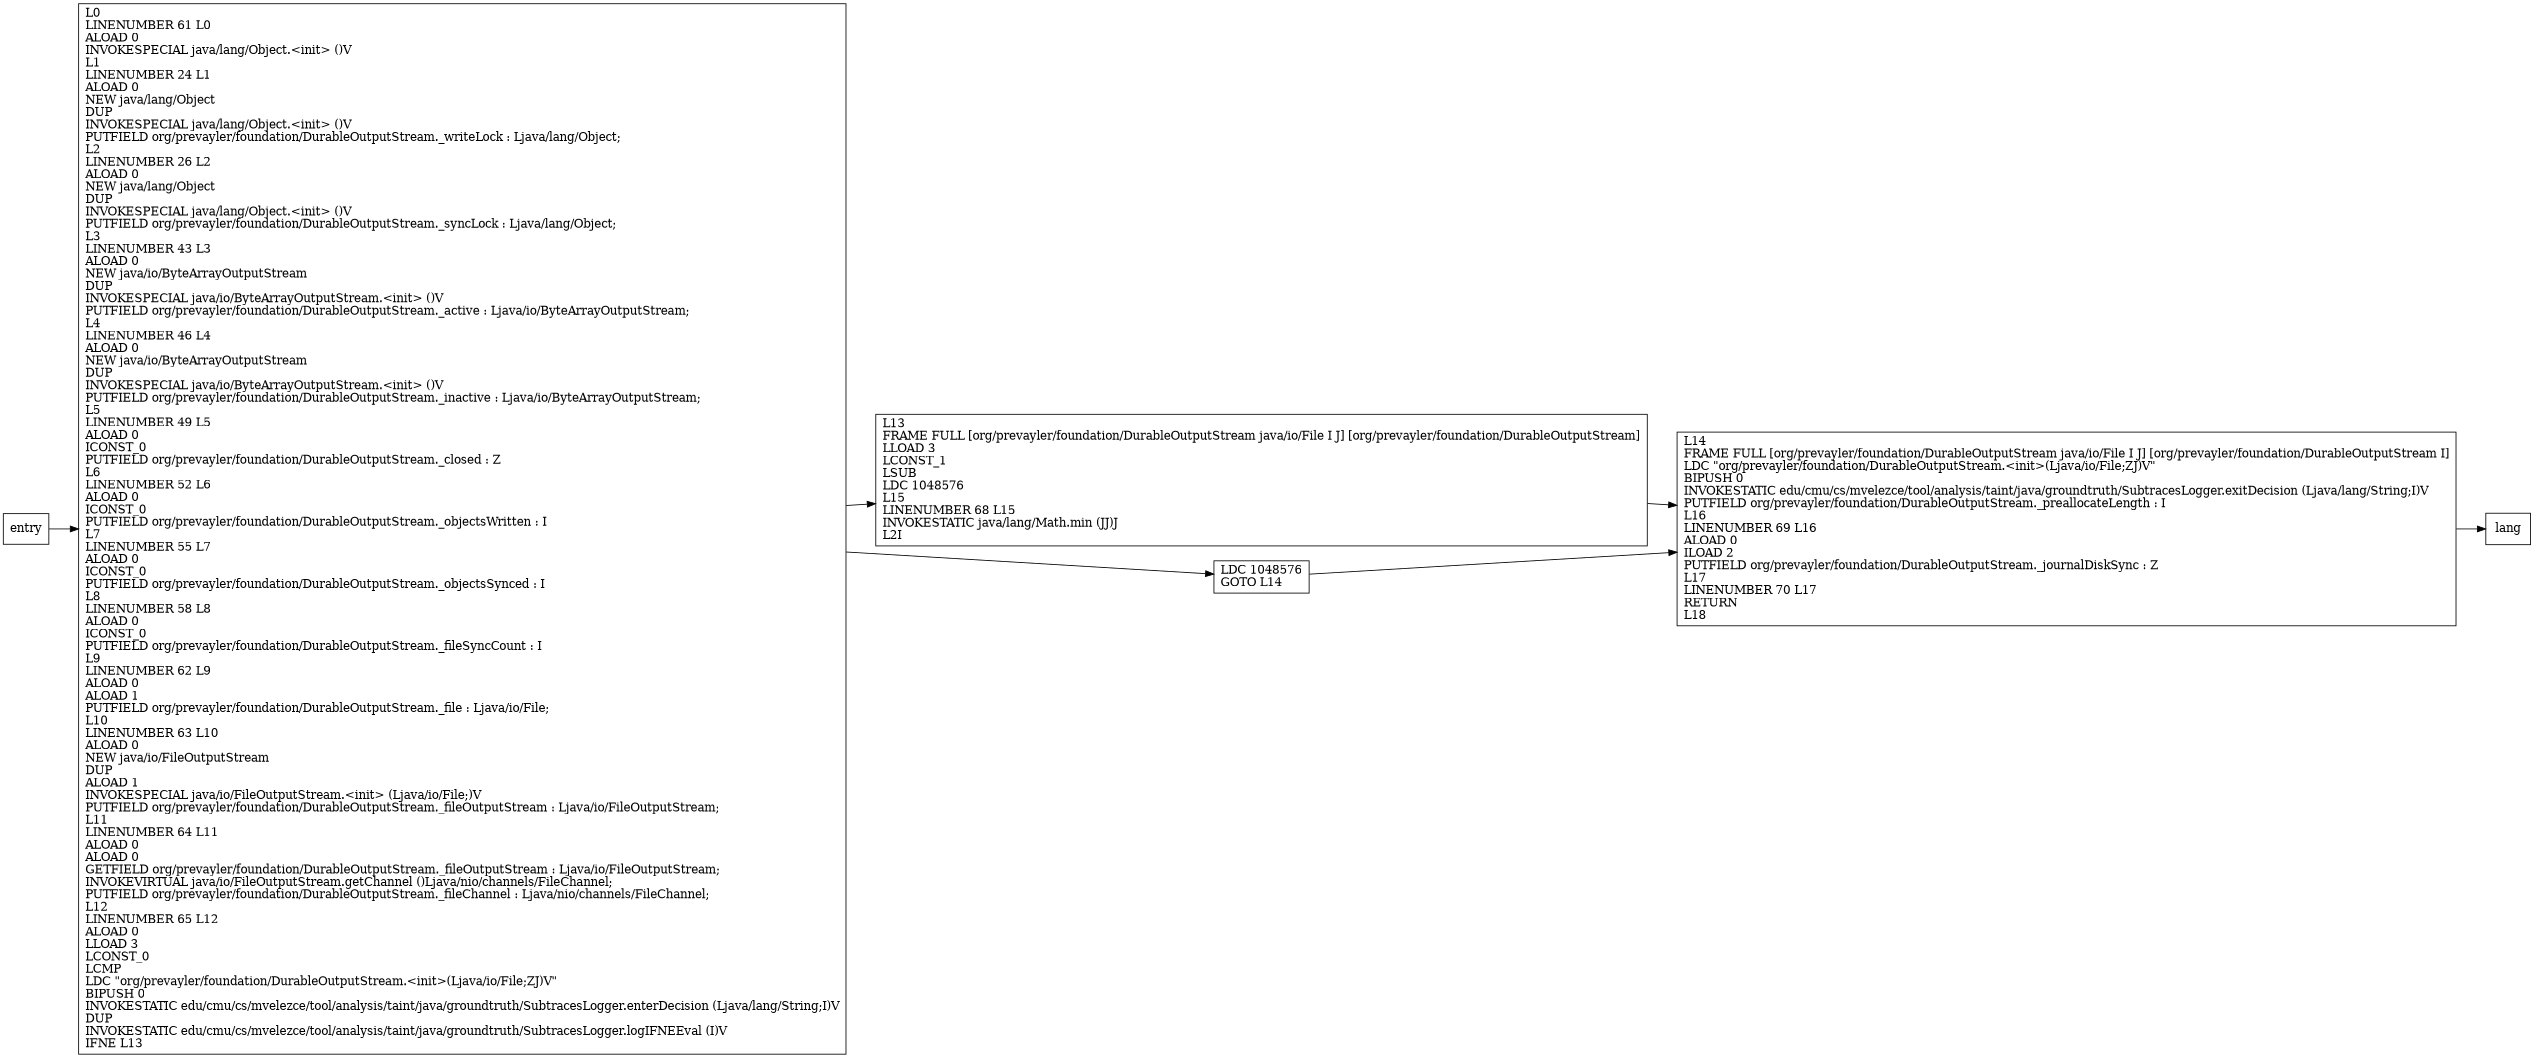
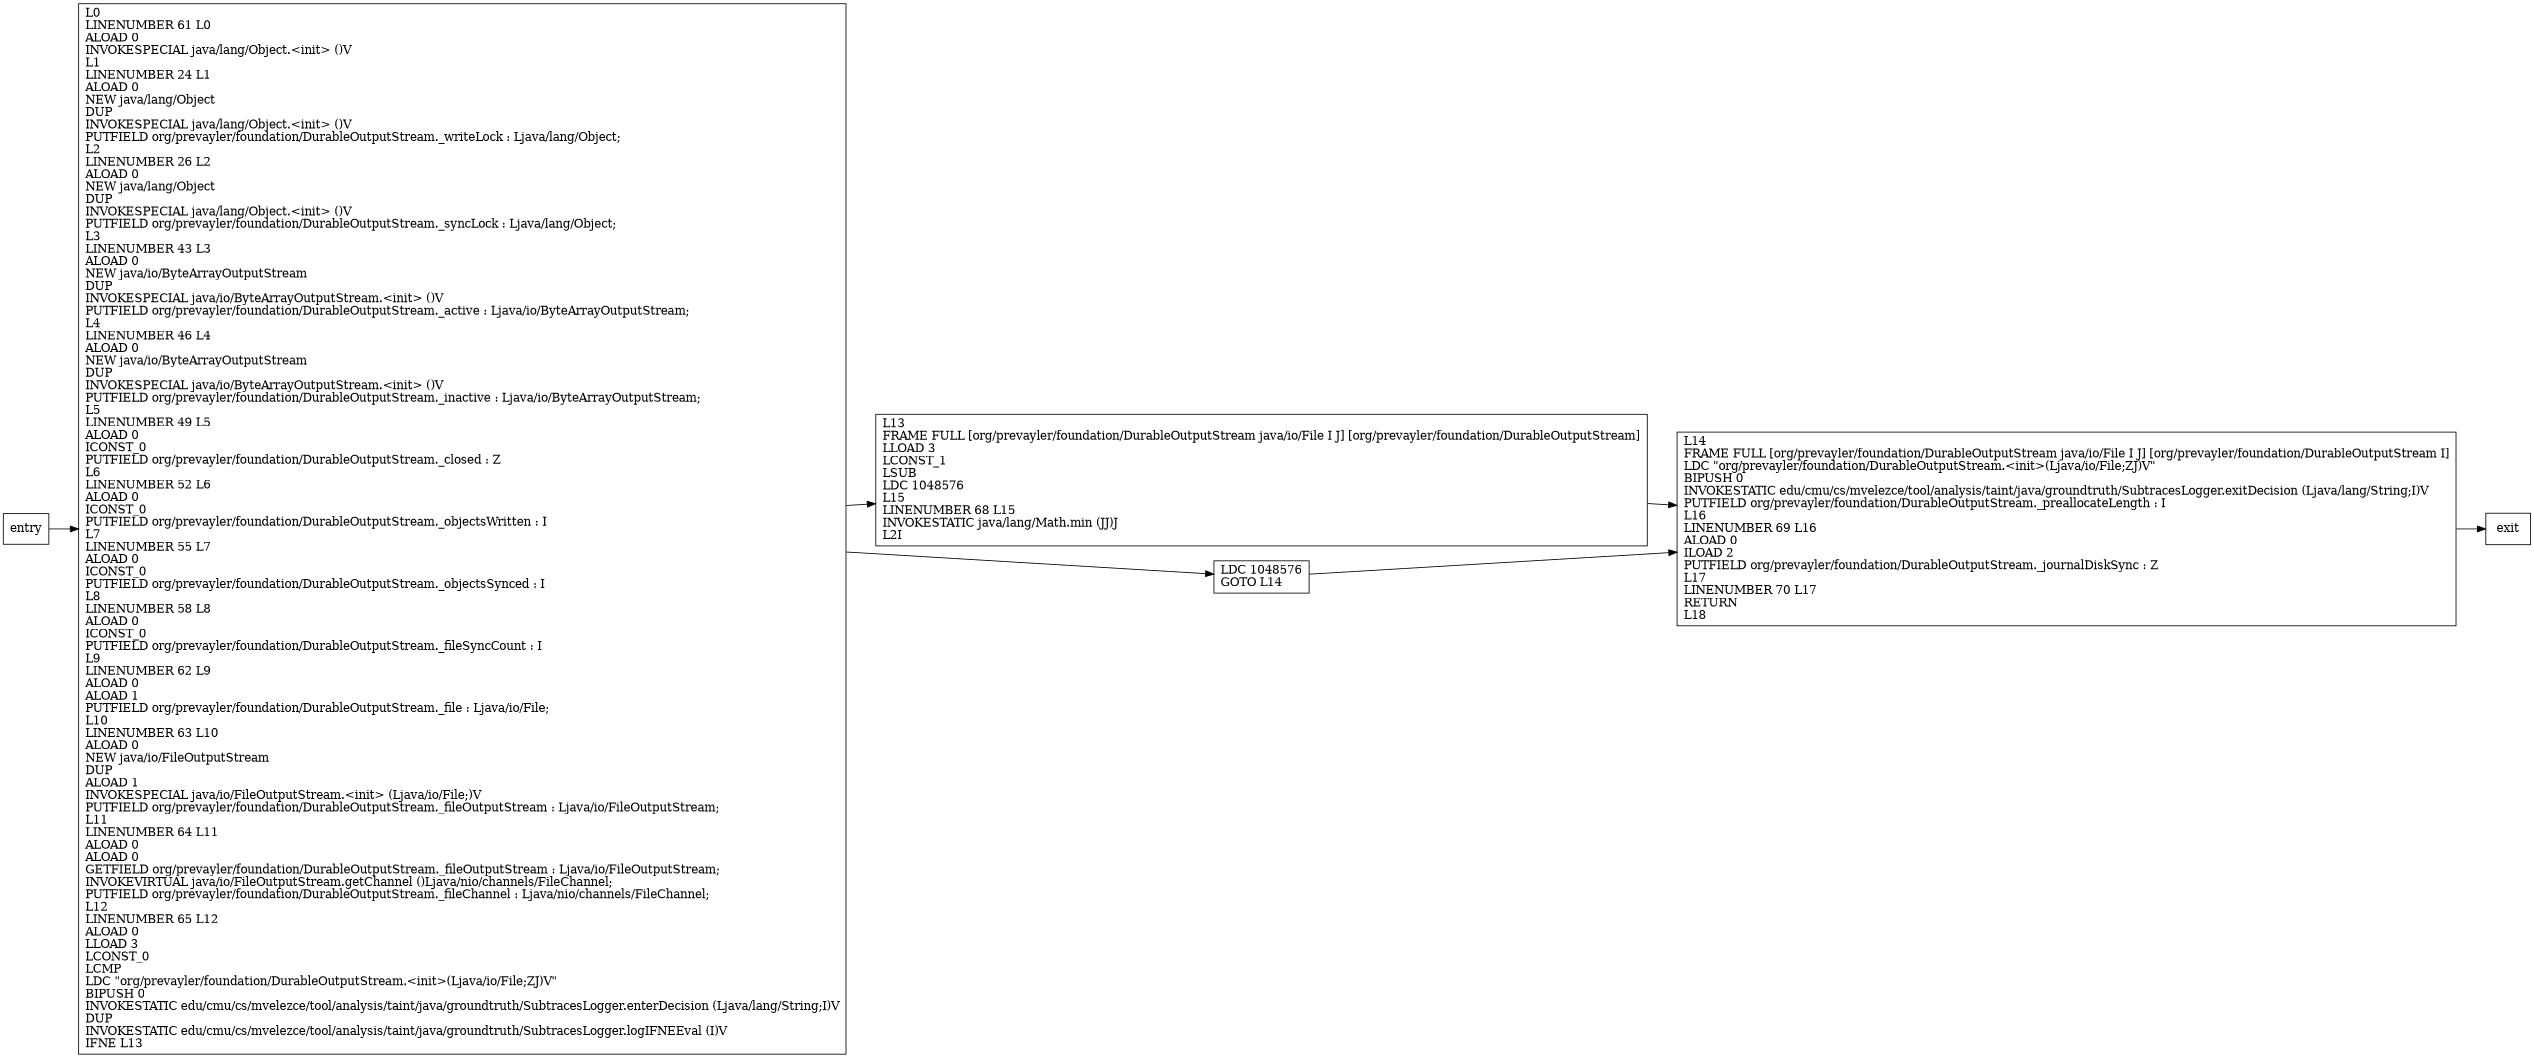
node "lang": label "lang" -> "exit"
